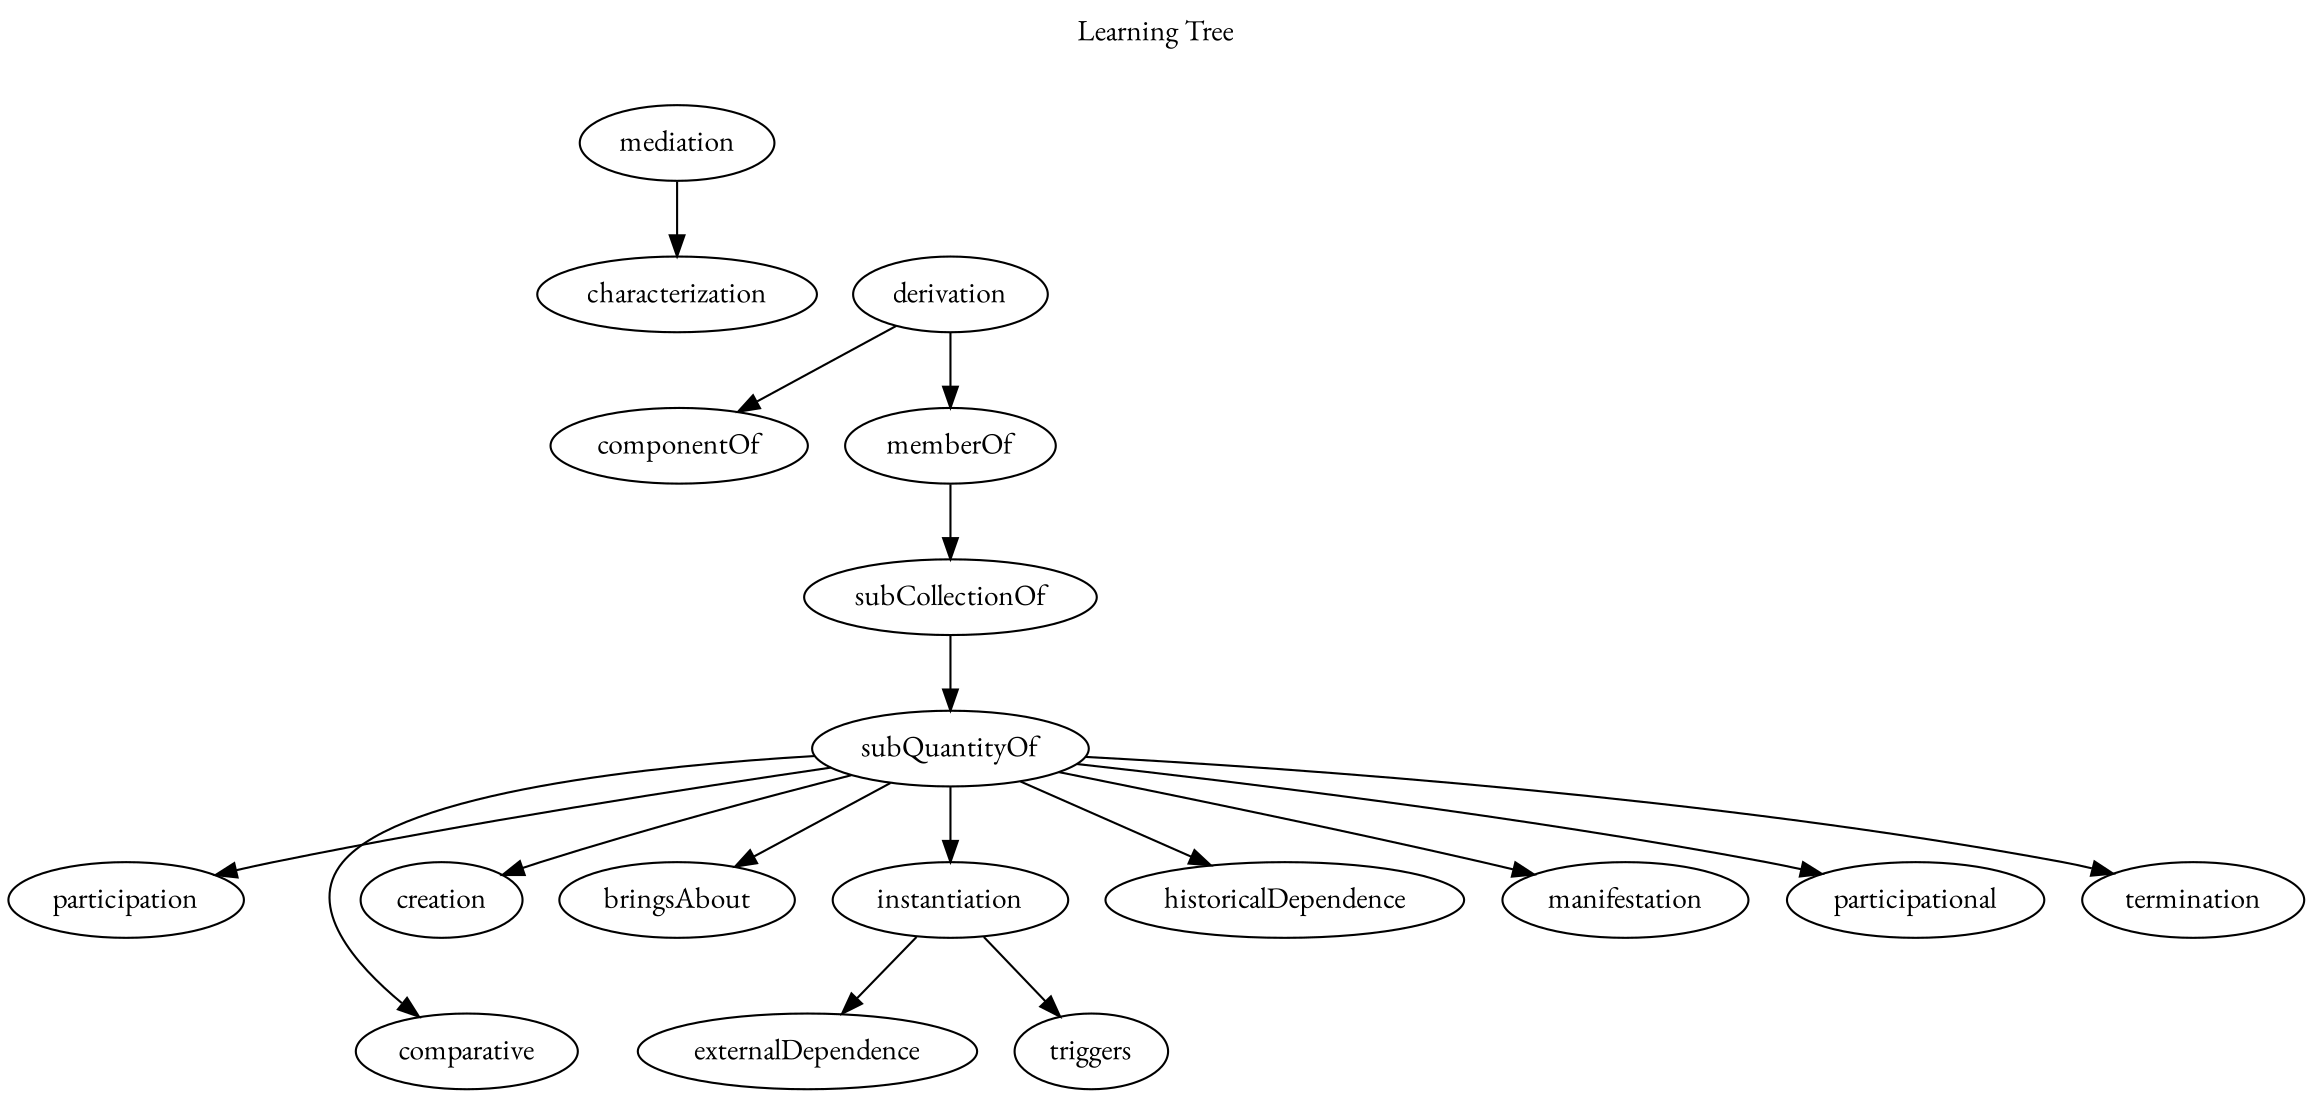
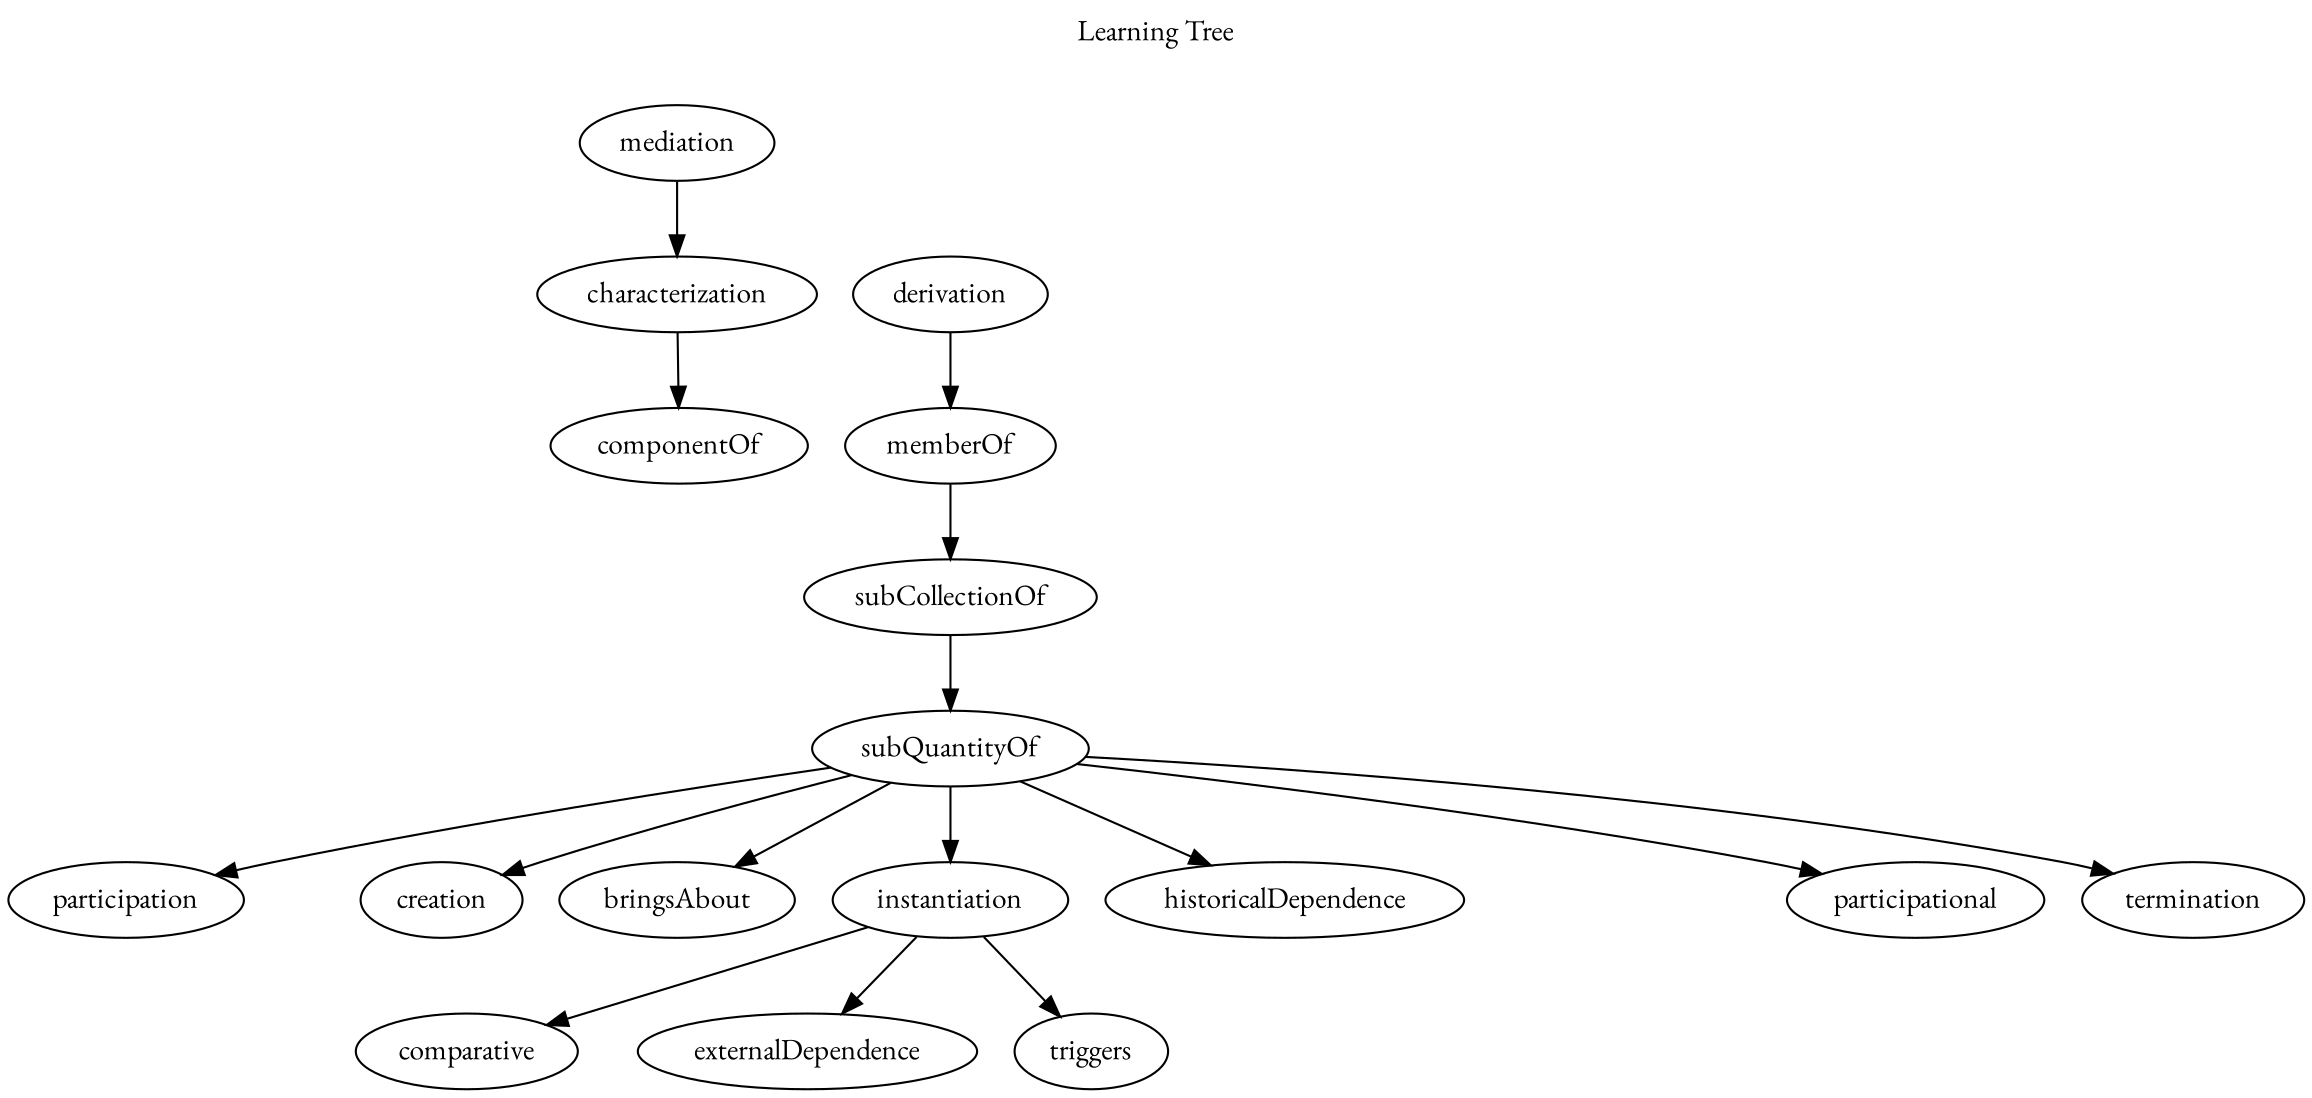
edge "derivation" -> "componentOf": now "characterization" -> "componentOf"
edge "subQuantityOf" -> "comparative": now "instantiation" -> "comparative"
node "manifestation": removed
